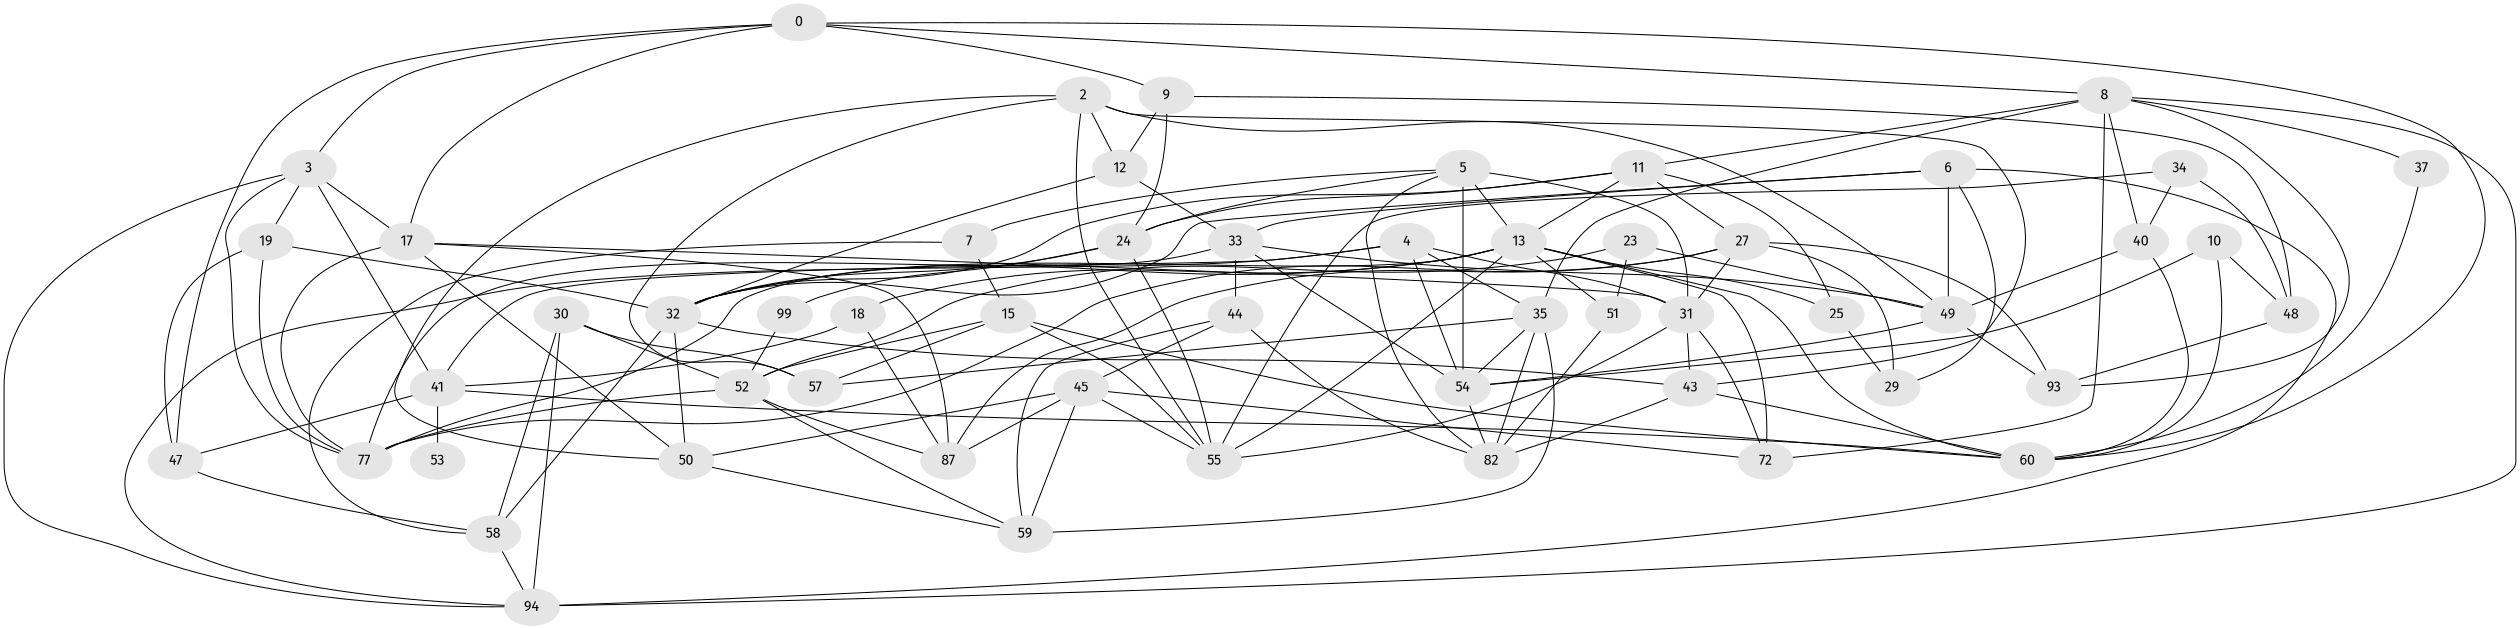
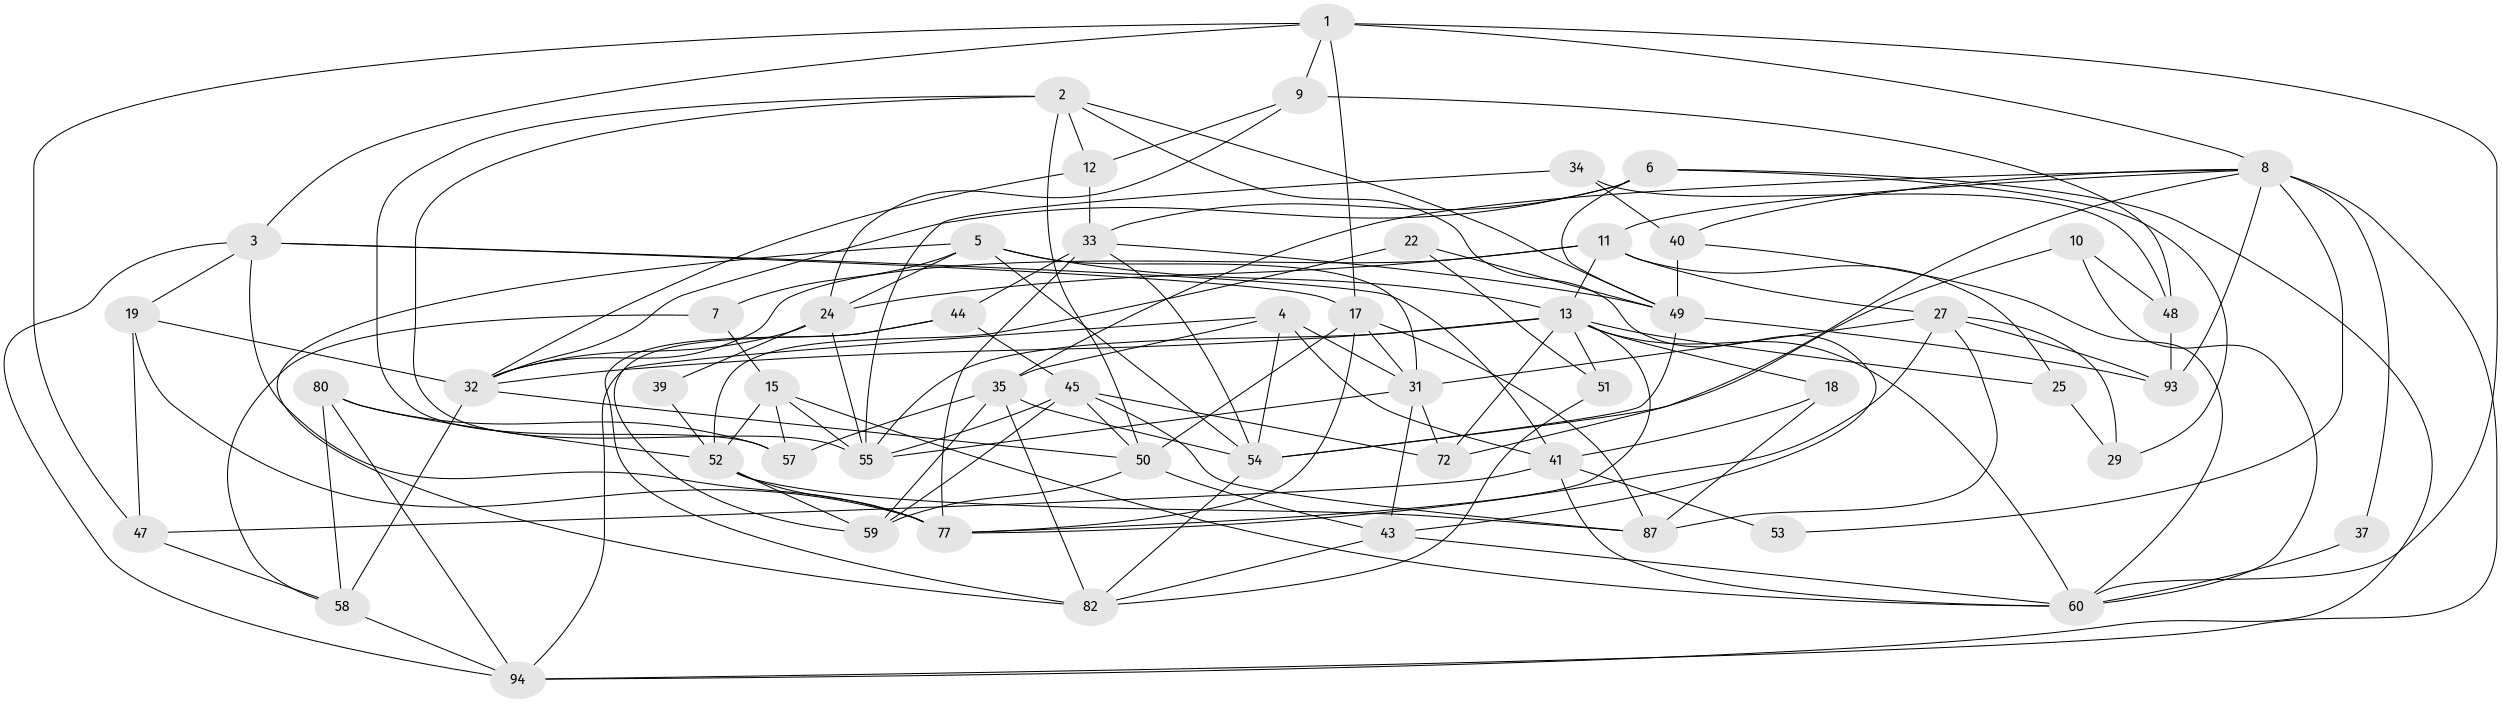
node "0": label "0" -> "1"
node "23": label "23" -> "22"
node "30": label "30" -> "80"
node "99": label "99" -> "39"
edge "32" -- "43": now "50" -- "43"
edge "8" -- "53": added
